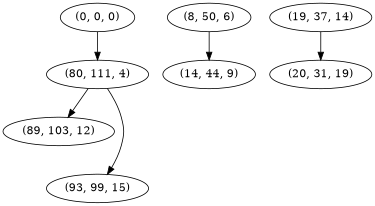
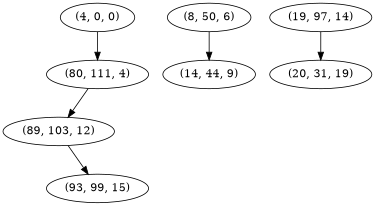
node "(0, 0, 0)": label "(0, 0, 0)" -> "(4, 0, 0)"
node "(19, 37, 14)": label "(19, 37, 14)" -> "(19, 97, 14)"
edge "(80, 111, 4)" -> "(93, 99, 15)": now "(89, 103, 12)" -> "(93, 99, 15)"
